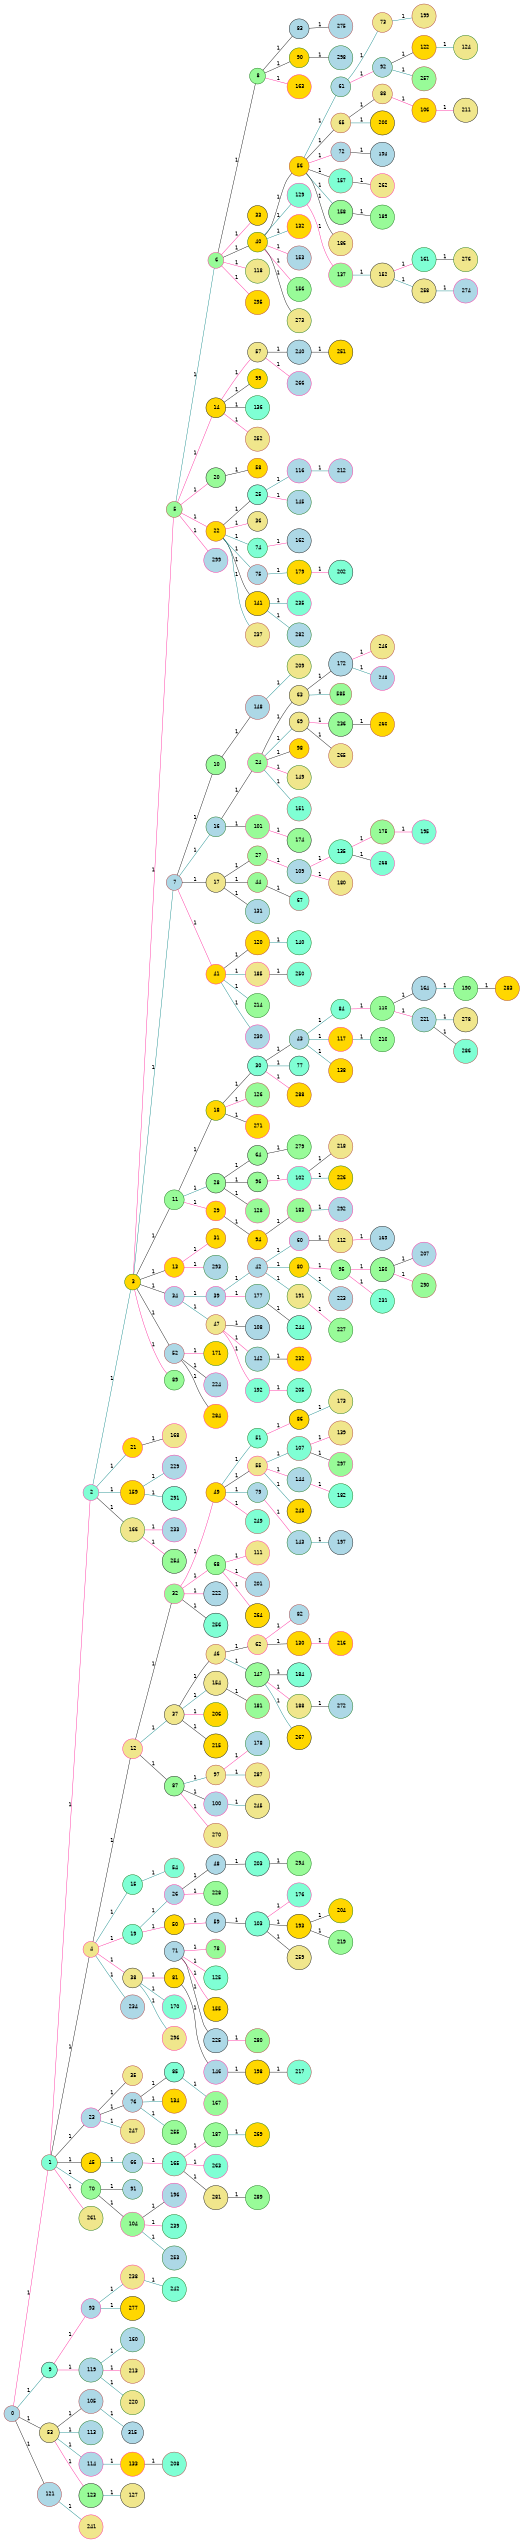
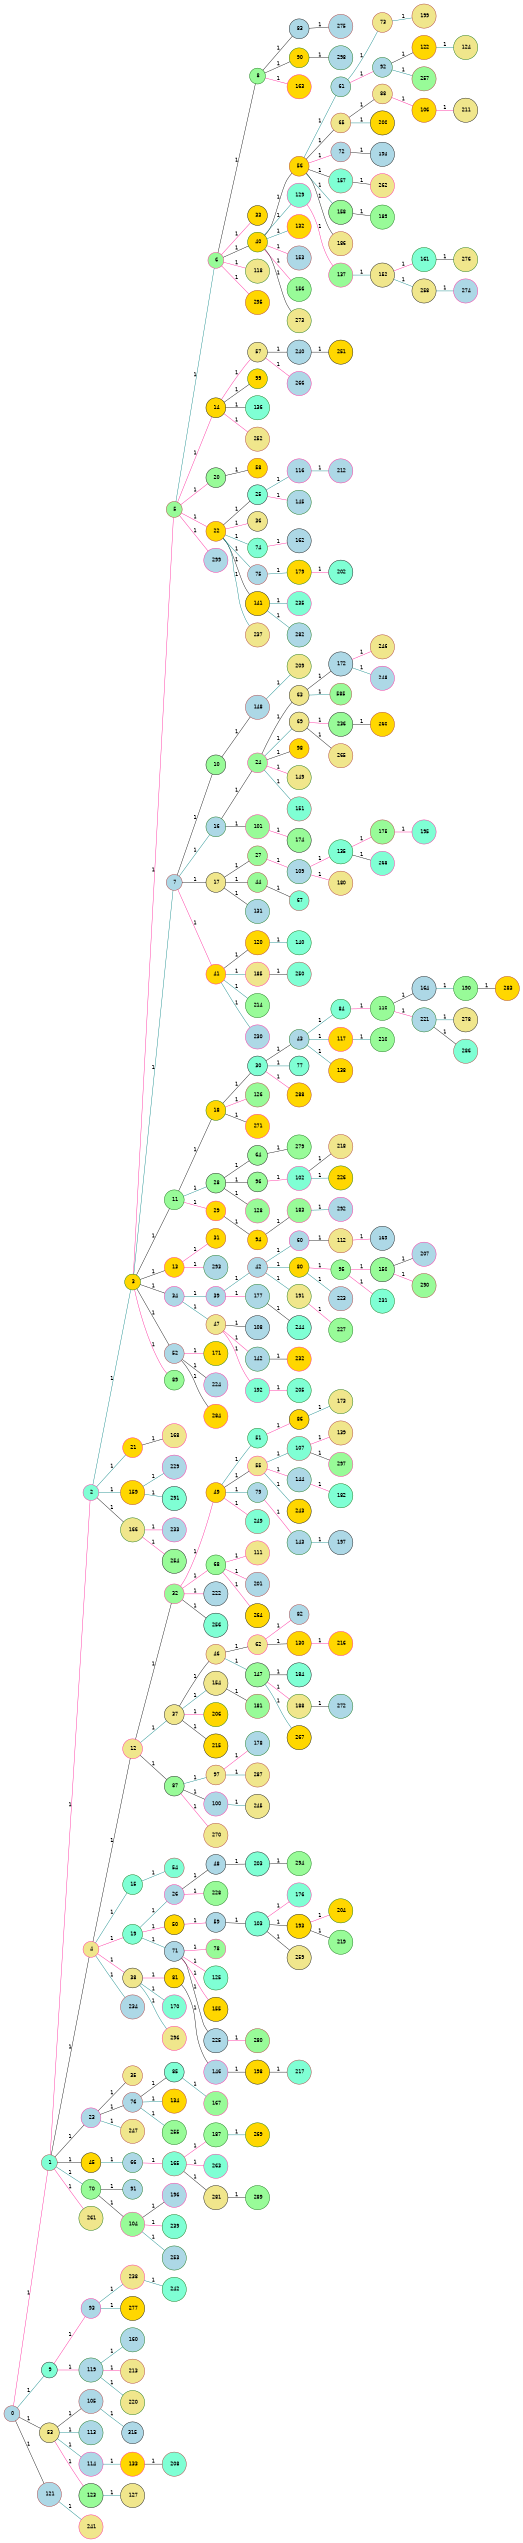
edge "204" -- "193": color black -> deeppink
edge "19" -- "71": added, label "1"
